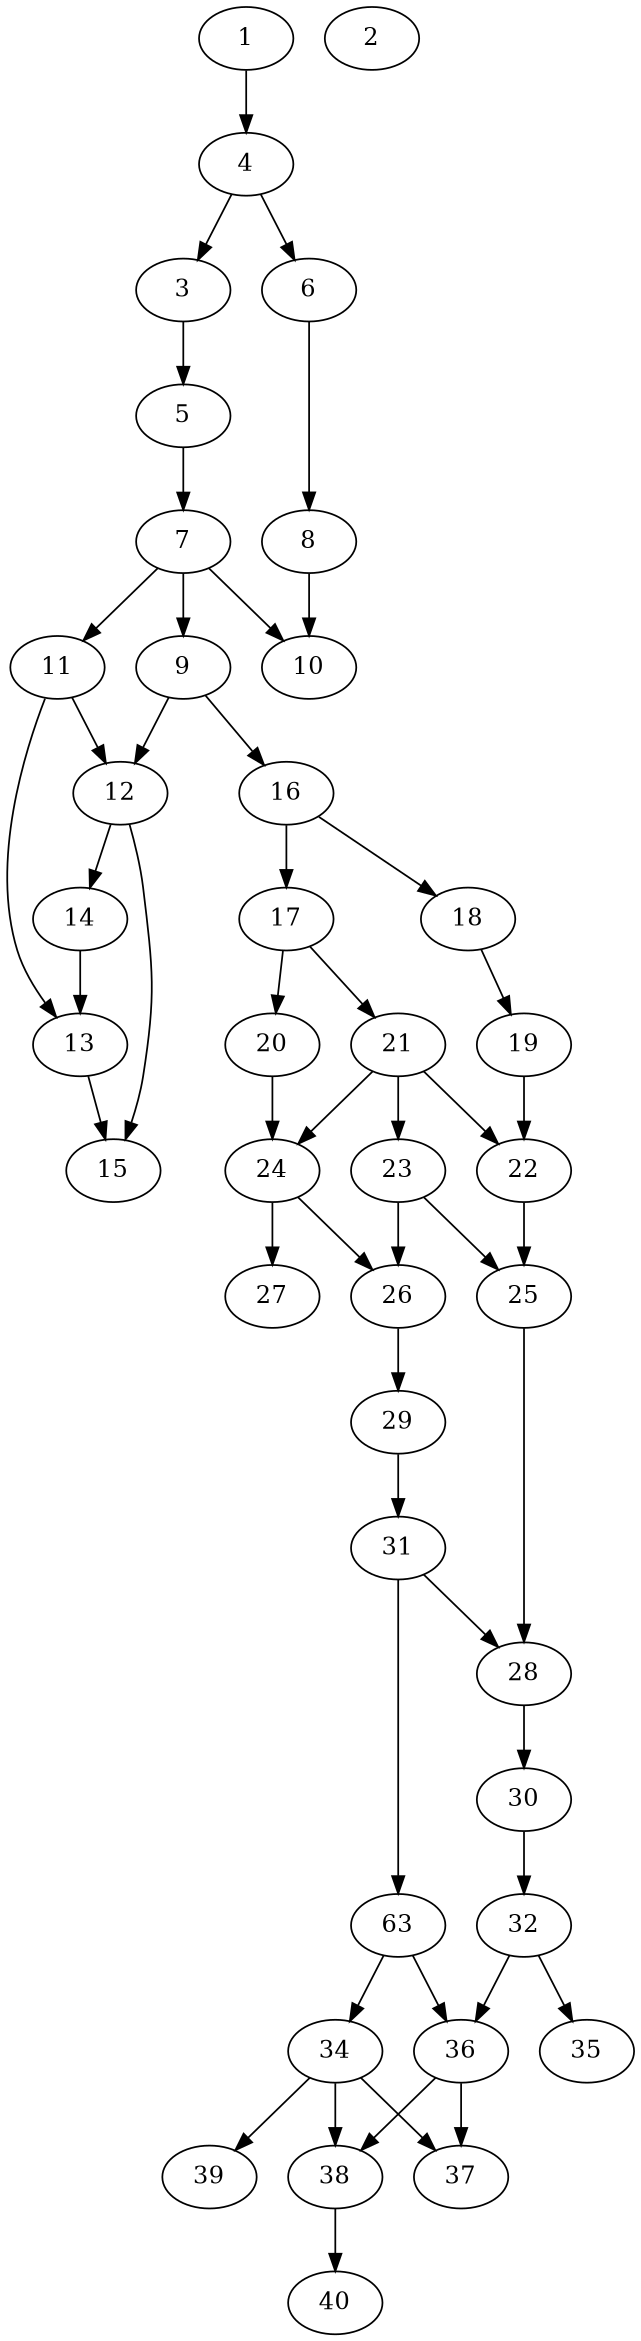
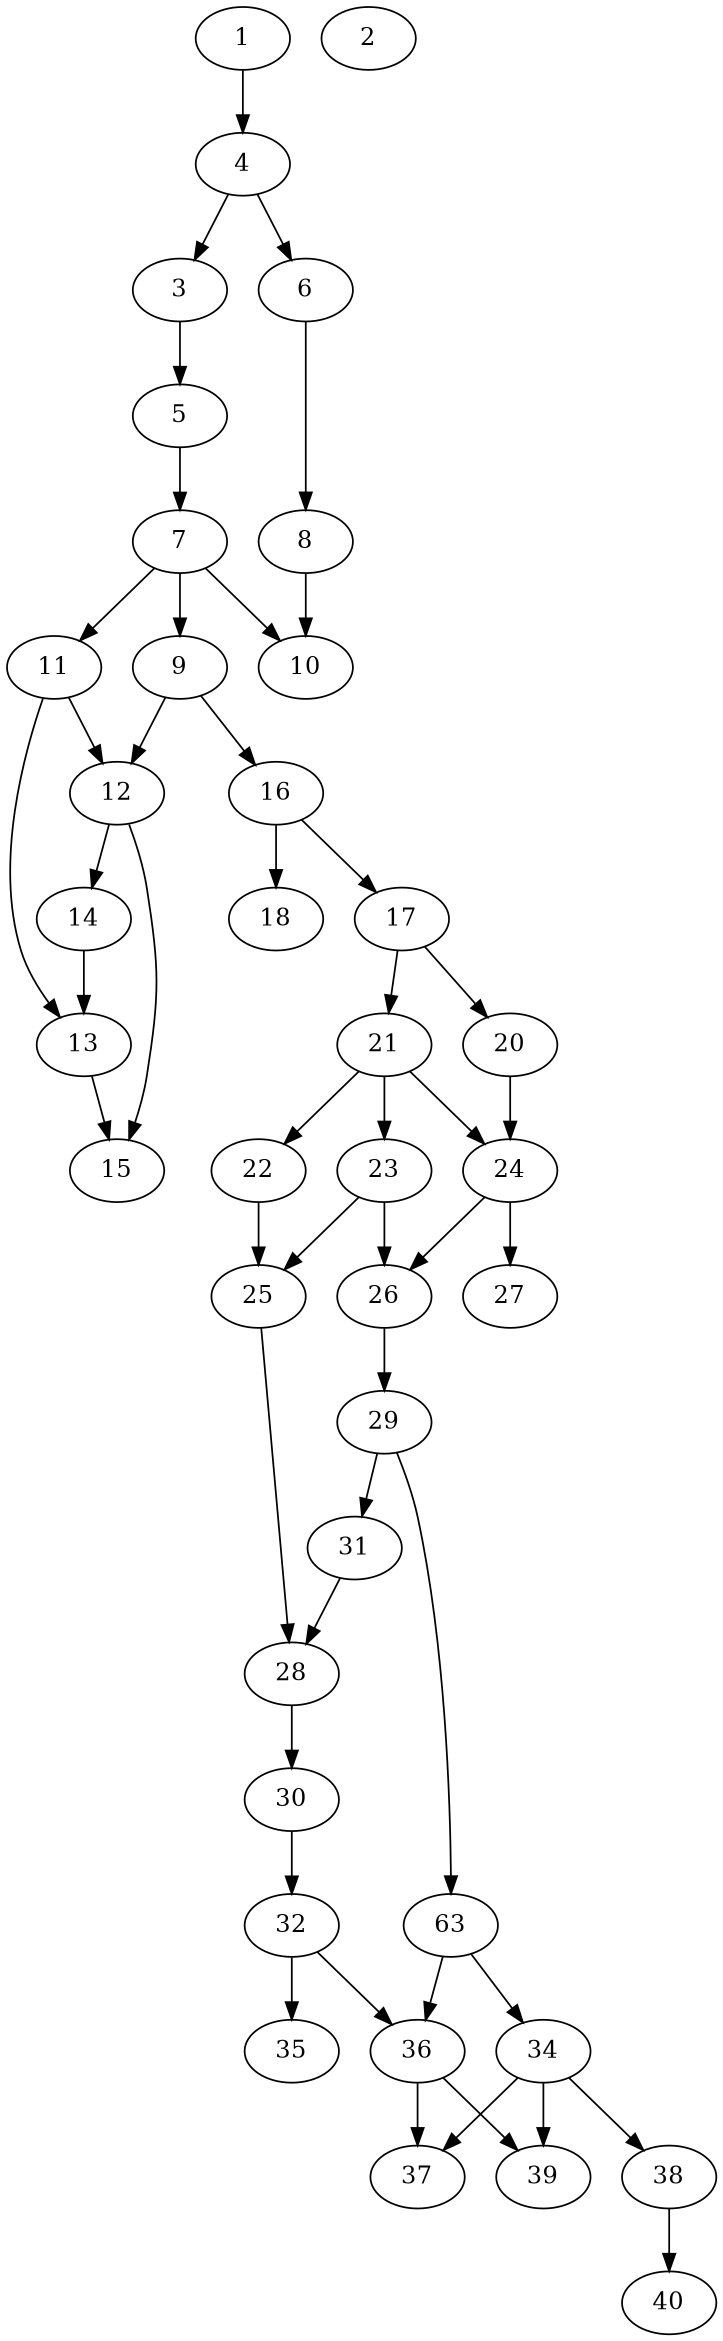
node "19": removed
edge "31" -> "63": now "29" -> "63"
edge "36" -> "38": now "36" -> "39"
